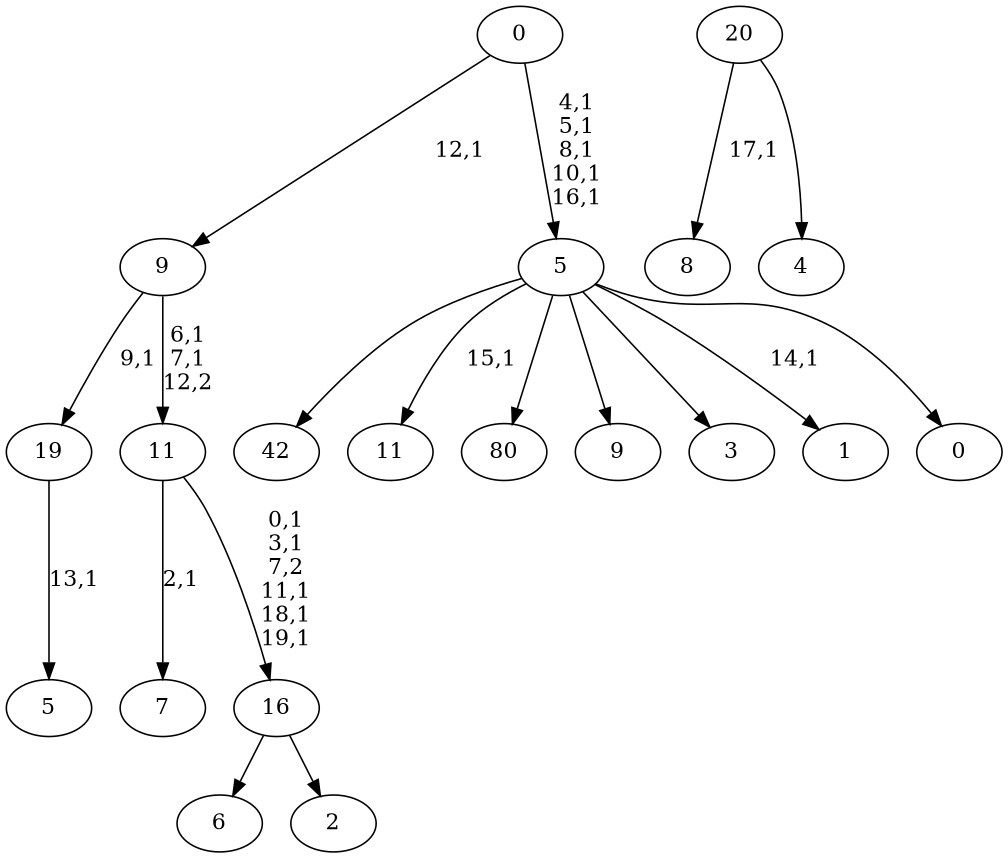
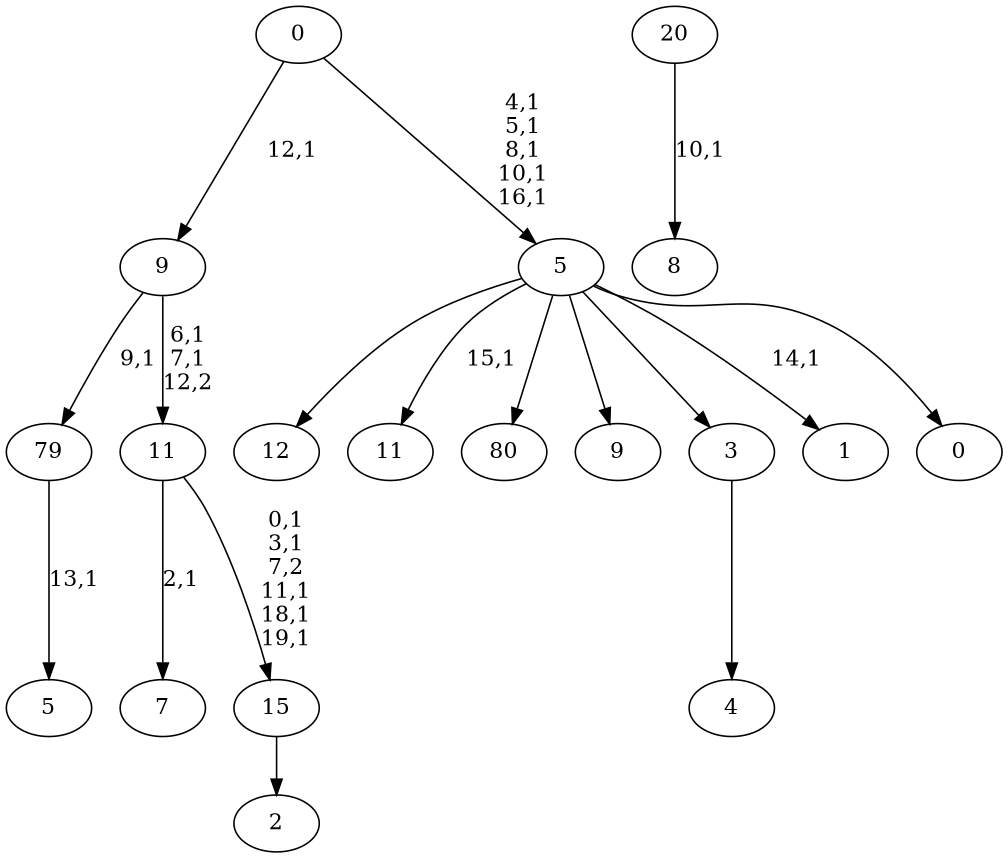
edge "20" -> "4": now "3" -> "4"
edge "20" -> "8": label "17,1" -> "10,1"
node "19": label "19" -> "79"
node "42": label "42" -> "12"
node "16": label "16" -> "15"
node "6": removed
